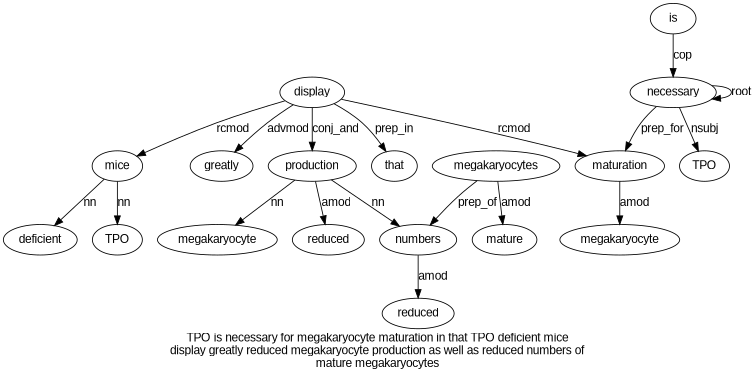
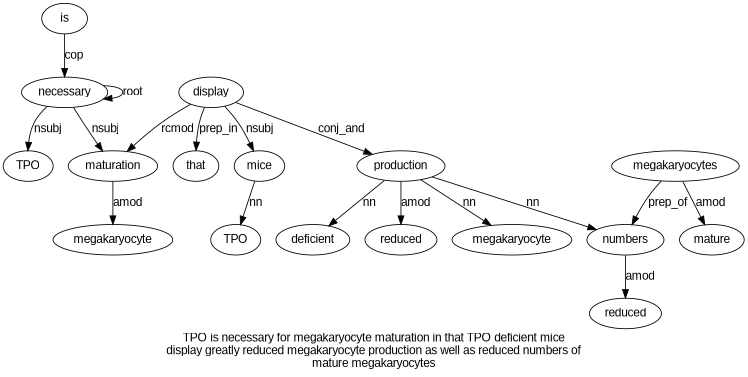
edge "display" -> "mice": label "rcmod" -> "nsubj"
edge "necessary" -> "maturation": label "prep_for" -> "nsubj"
node "greatly": removed
edge "mice" -> "deficient": now "production" -> "deficient"
